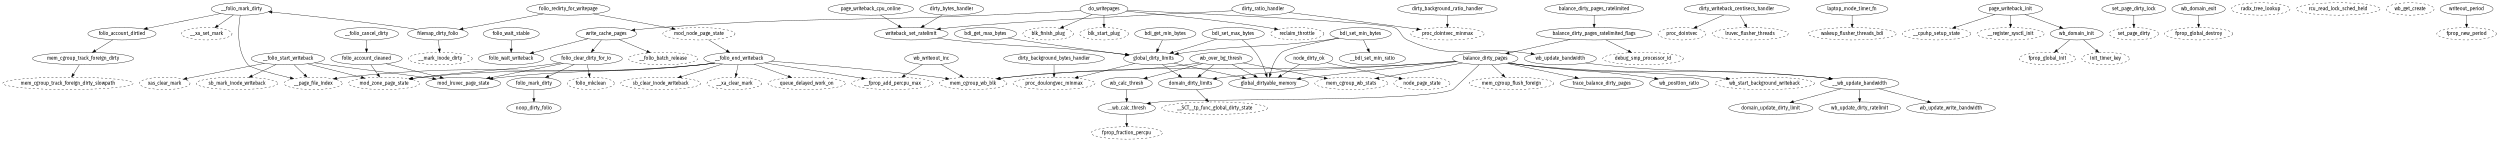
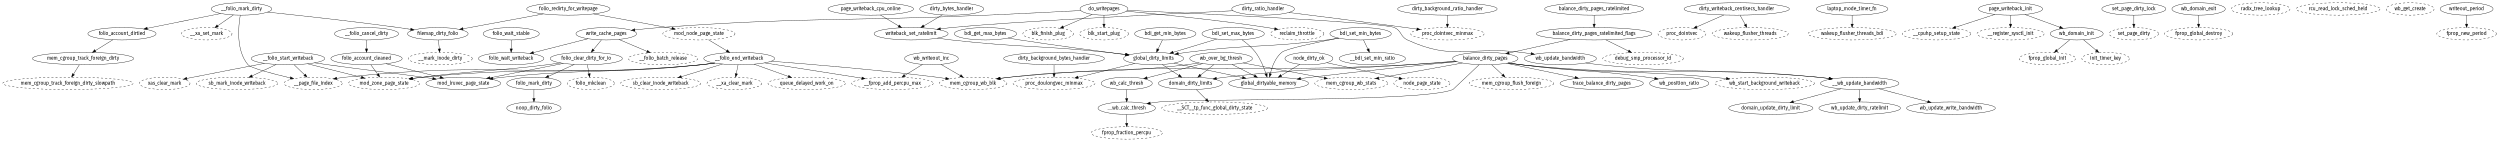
edge "filemap_dirty_folio" -> "__folio_mark_dirty": reversed
node "lruvec_flusher_threads": label "lruvec_flusher_threads" -> "wakeup_flusher_threads"
